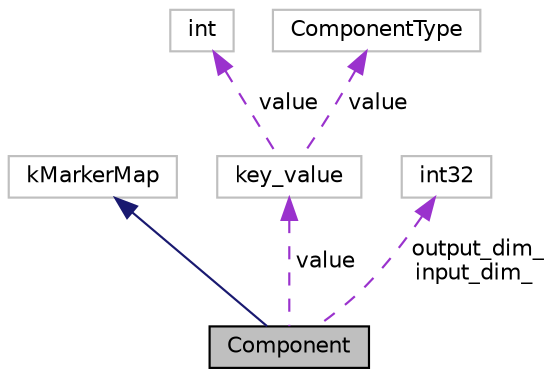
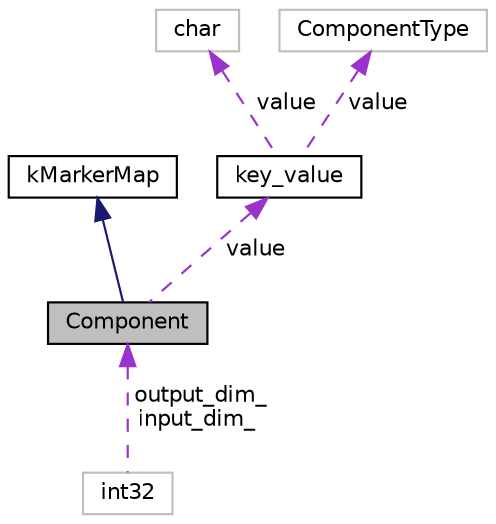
node "int": label "int" -> "char"
node "kMarkerMap": color grey75 -> black
node "key_value": color grey75 -> black
edge "Component" -> "int32": reversed
